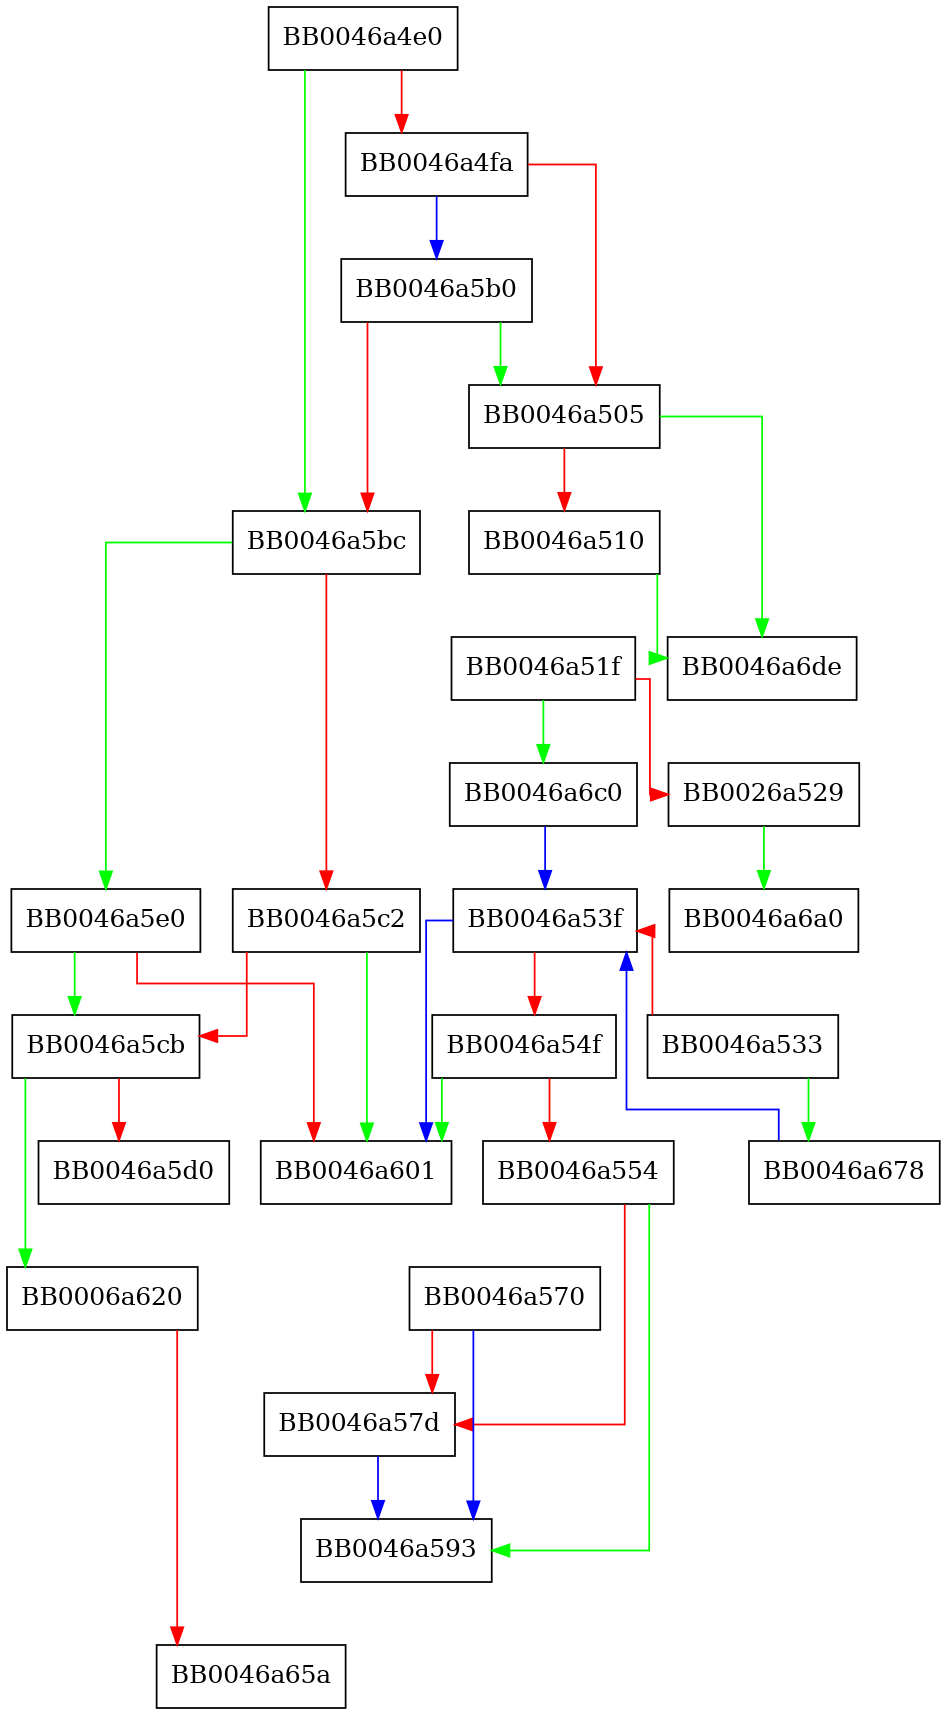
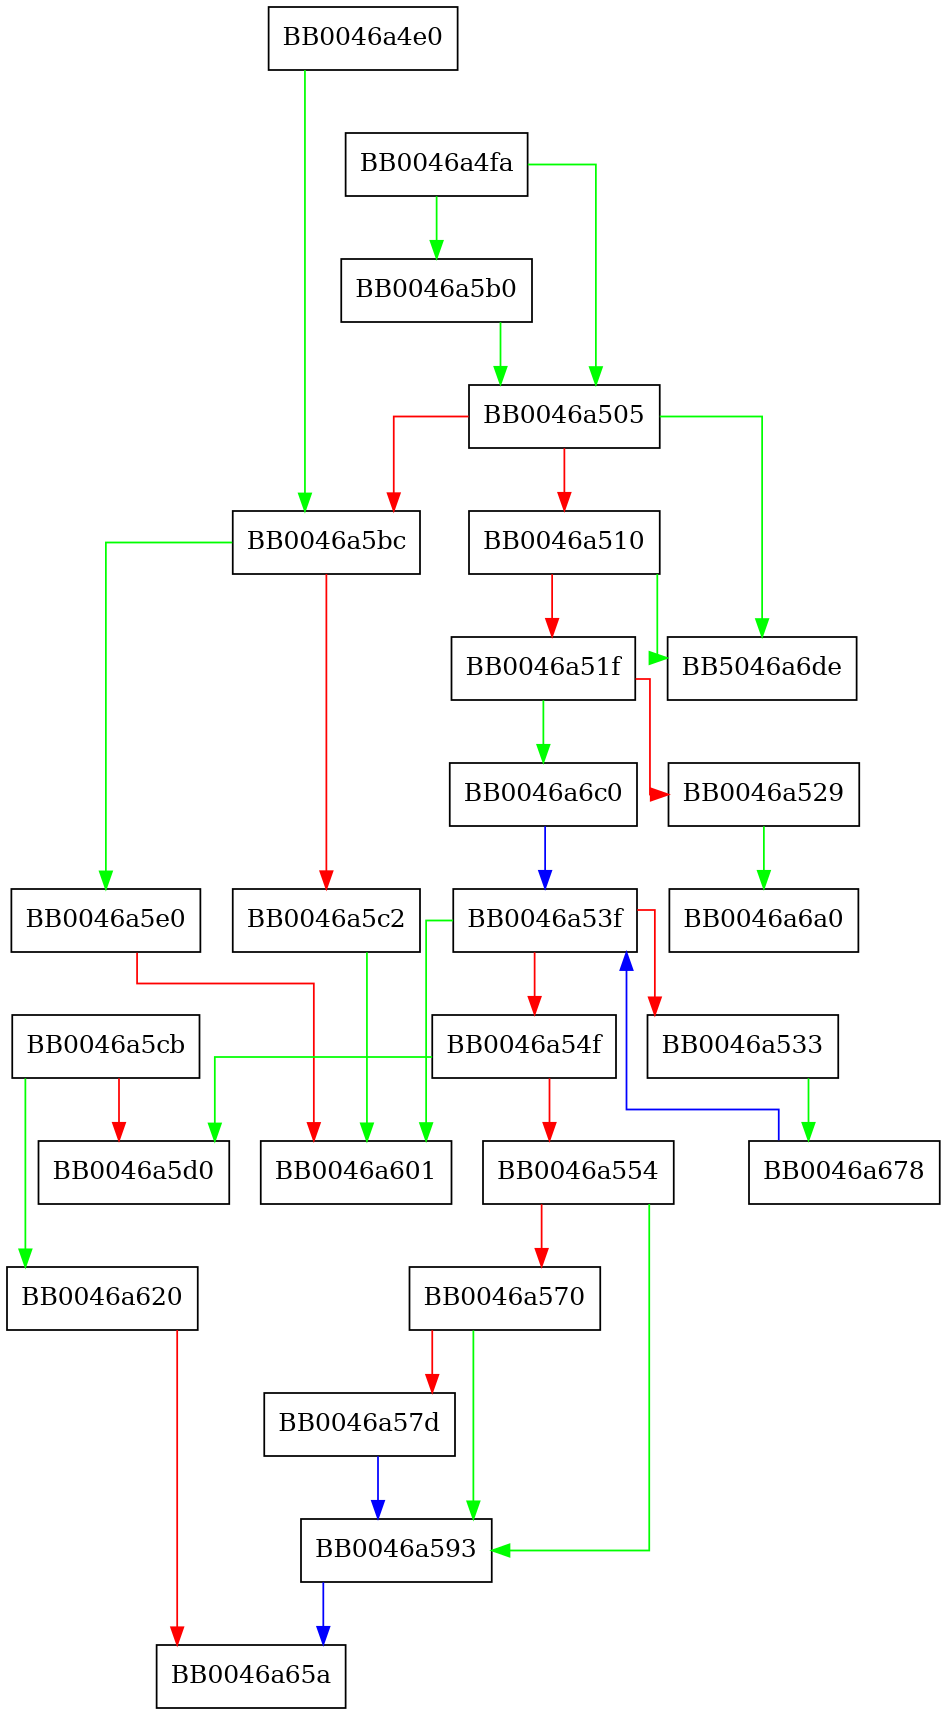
edge "BB0046a4e0" -> "BB0046a4fa": removed
edge "BB0046a4fa" -> "BB0046a5b0": color blue -> green
edge "BB0046a4fa" -> "BB0046a505": color red -> green
edge "BB0046a5b0" -> "BB0046a5bc": now "BB0046a505" -> "BB0046a5bc"
edge "BB0046a510" -> "BB0046a51f": added
node "BB0046a6de": label "BB0046a6de" -> "BB5046a6de"
node "BB0026a529": label "BB0026a529" -> "BB0046a529"
edge "BB0046a533" -> "BB0046a53f": reversed
edge "BB0046a5e0" -> "BB0046a5cb": removed
edge "BB0046a53f" -> "BB0046a601": color blue -> green
edge "BB0046a5c2" -> "BB0046a5cb": removed
edge "BB0046a54f" -> "BB0046a601": now "BB0046a54f" -> "BB0046a5d0"
node "BB0006a620": label "BB0006a620" -> "BB0046a620"
edge "BB0046a554" -> "BB0046a57d": now "BB0046a554" -> "BB0046a570"
edge "BB0046a570" -> "BB0046a593": color blue -> green
edge "BB0046a593" -> "BB0046a65a": added
